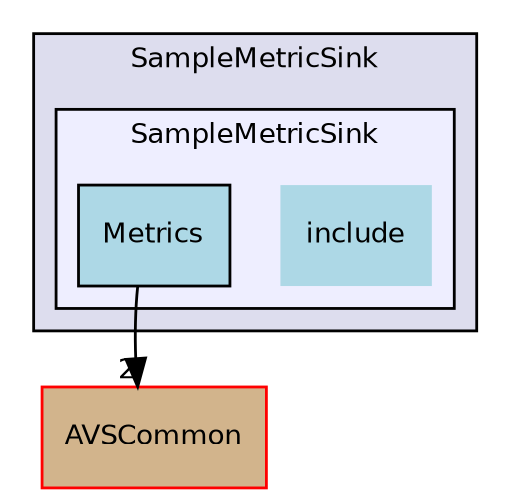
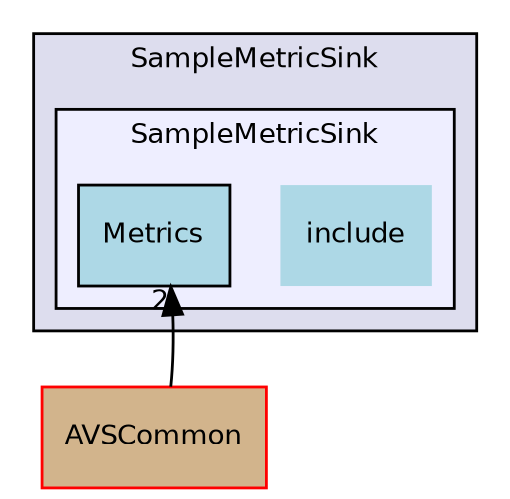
edge "Metrics" -> "AVSCommon": reversed
